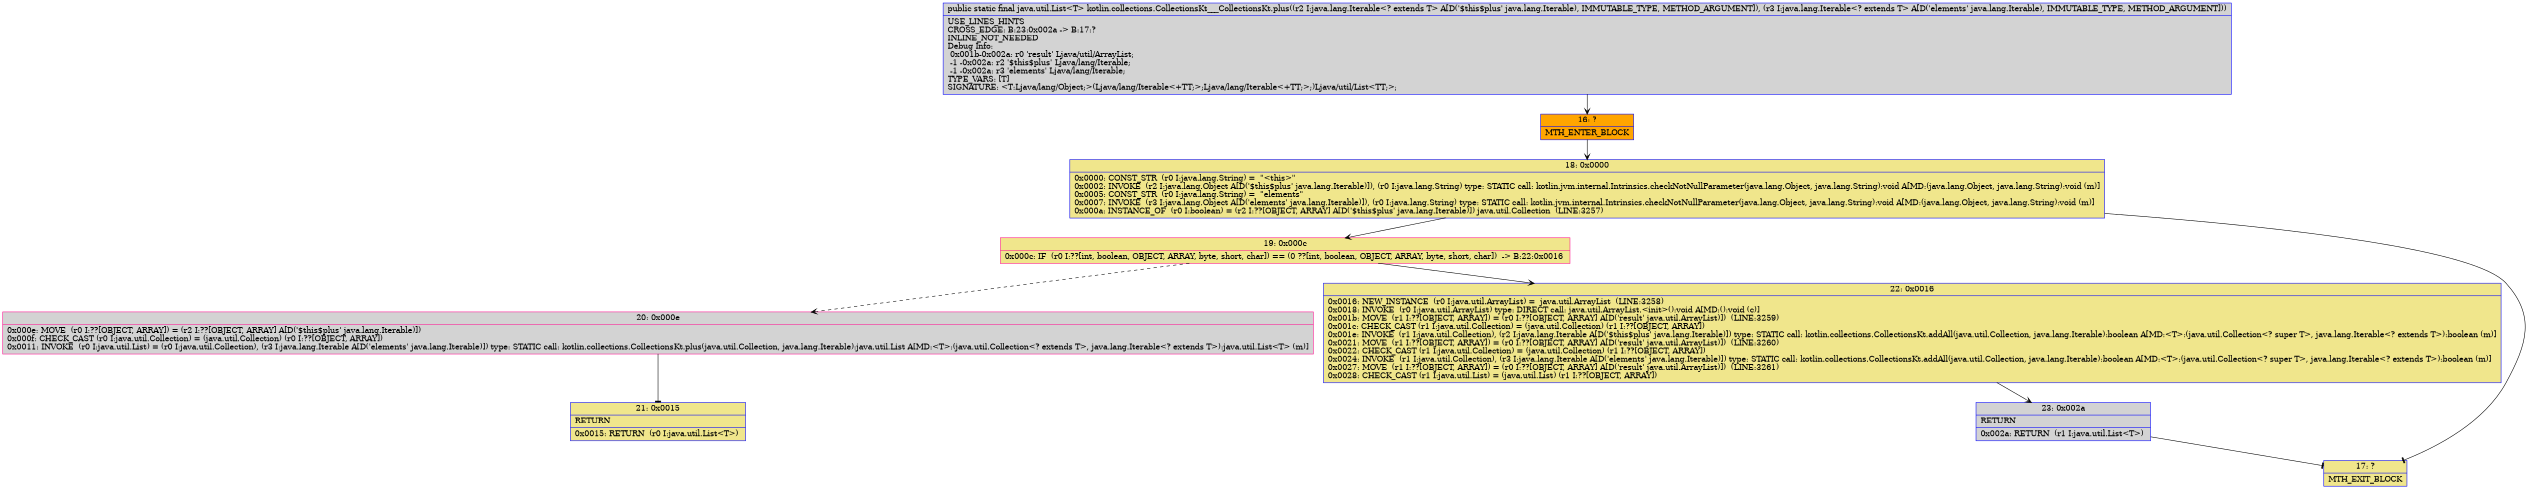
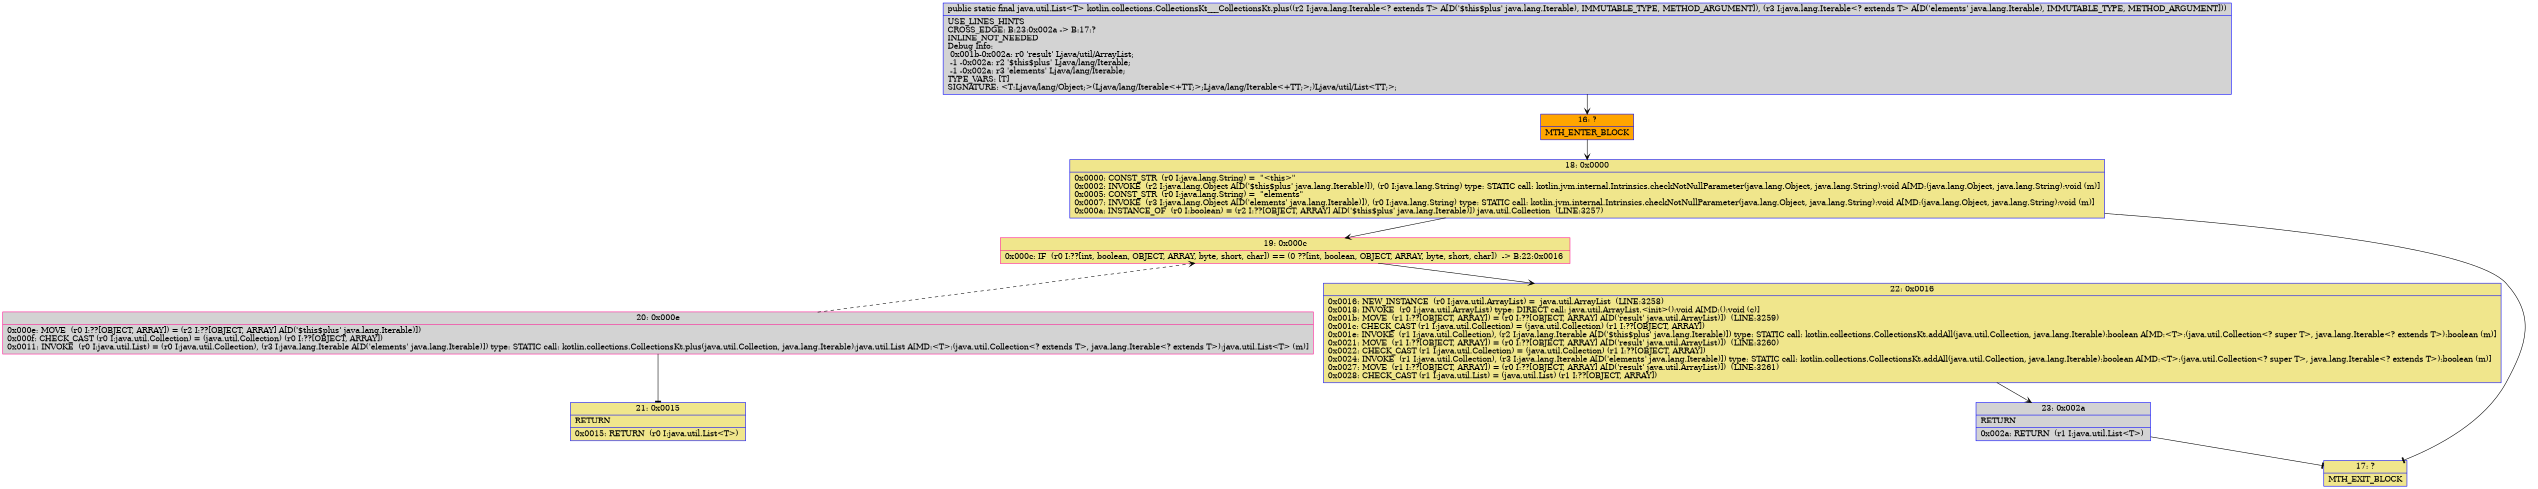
edge "19: 0x000c" -> "20: 0x000e": reversed
